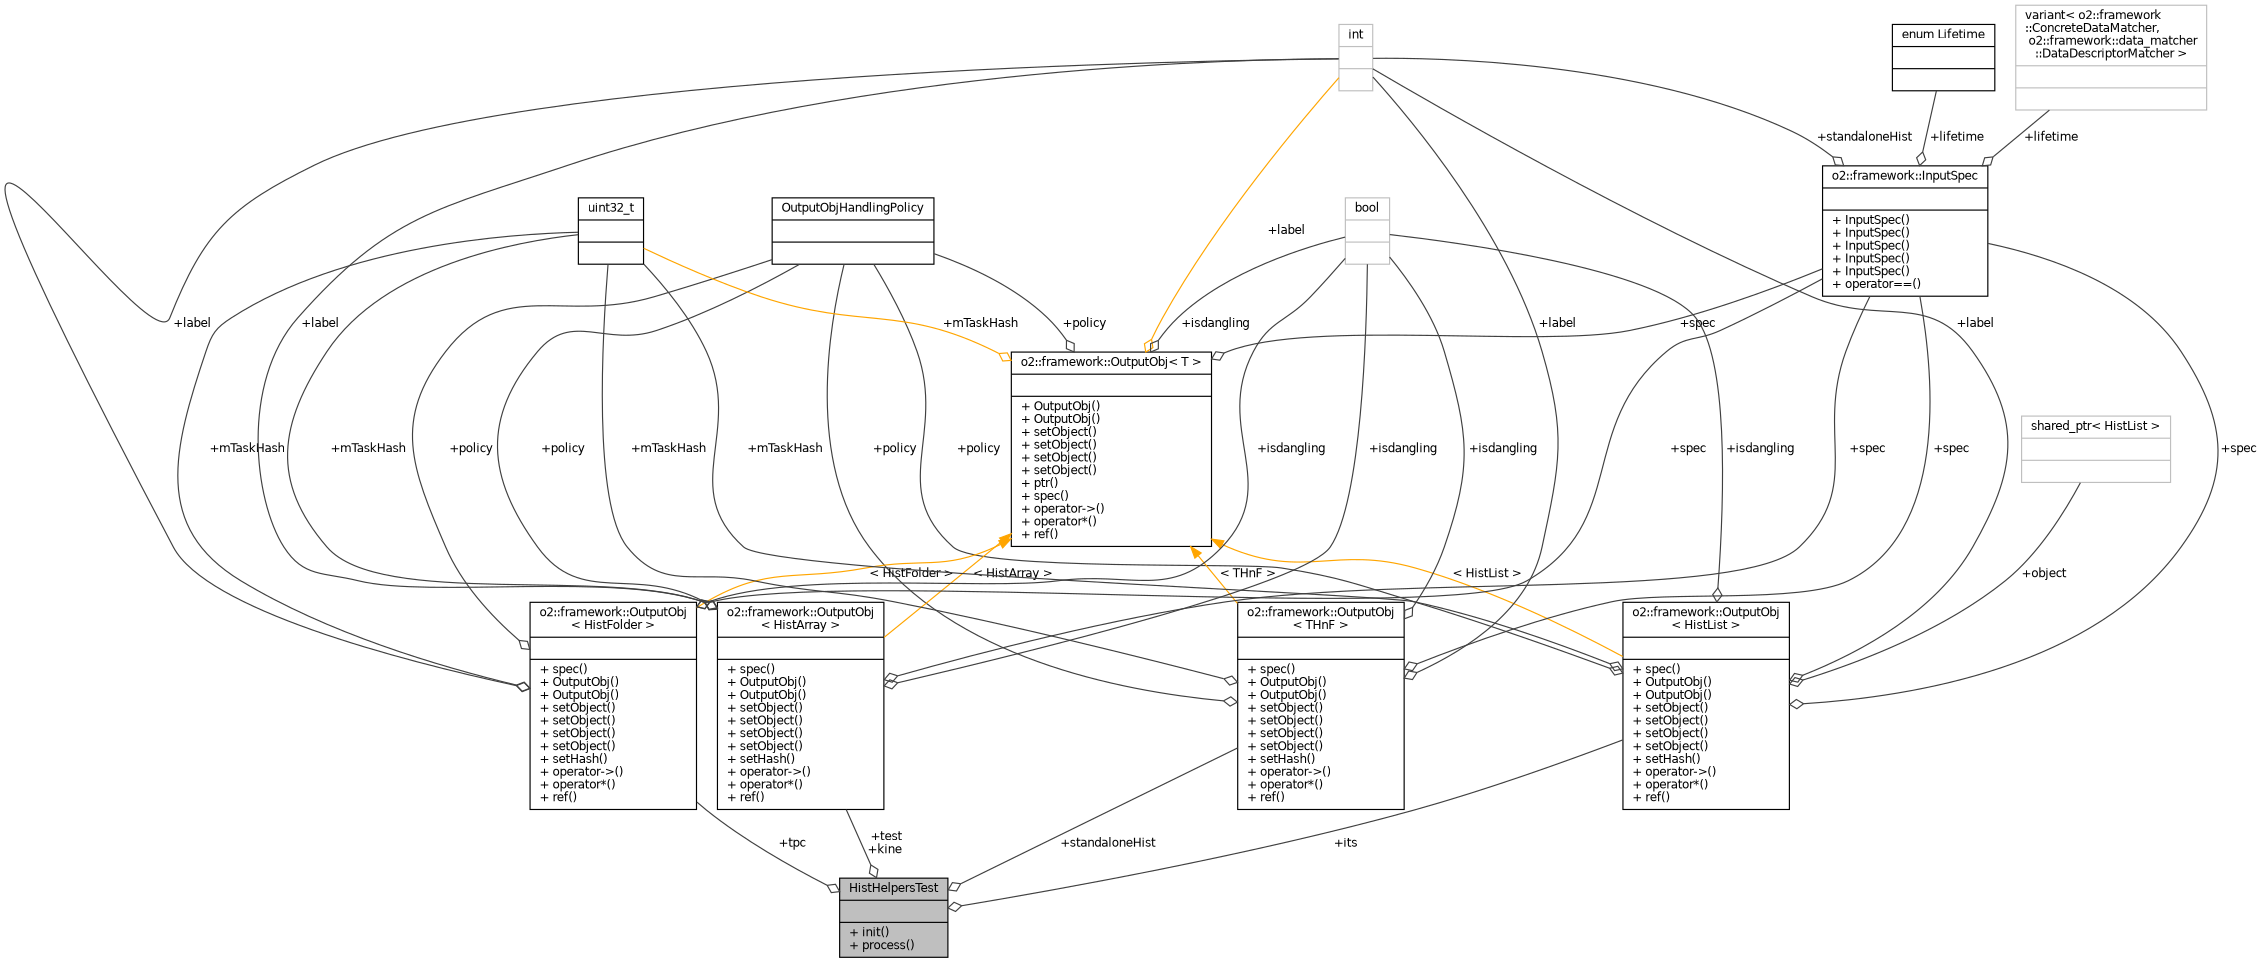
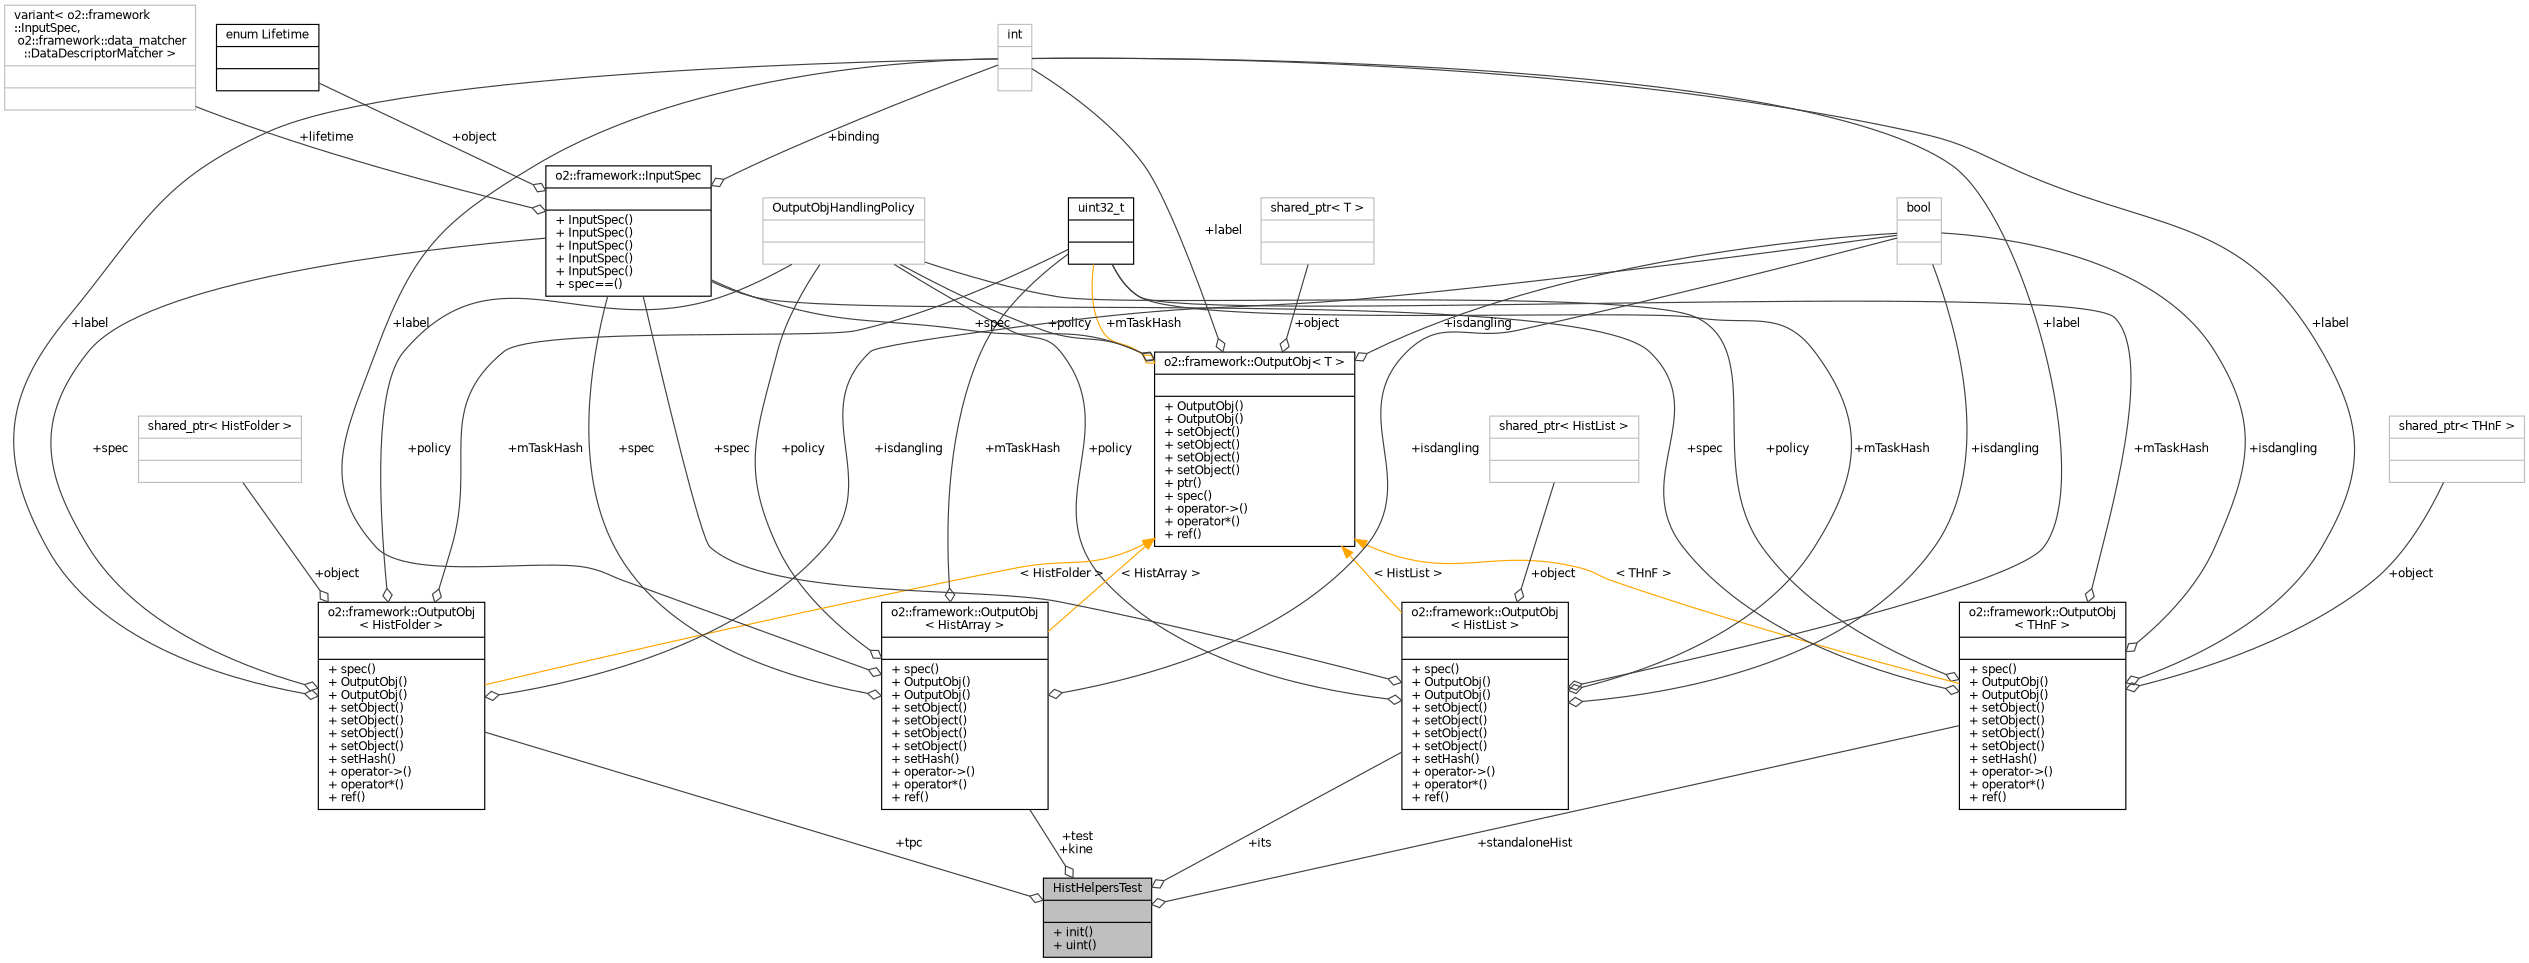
node "variant< o2::framework": text "::ConcreteDataMatcher," -> "::InputSpec,"
edge "int" -> "o2::framework::InputSpec": label " +standaloneHist" -> " +binding"
edge "enum Lifetime" -> "o2::framework::InputSpec": label " +lifetime" -> " +object"
edge "int" -> "o2::framework::OutputObj< T >": color orange -> grey25
node "OutputObjHandlingPolicy": color black -> grey75
node "shared_ptr< T >": added
node "o2::framework::InputSpec": text "+ operator==()" -> "+ spec==()"
node "shared_ptr< HistFolder >": added
node "shared_ptr< THnF >": added
node "HistHelpersTest": text "+ process()" -> "+ uint()"
